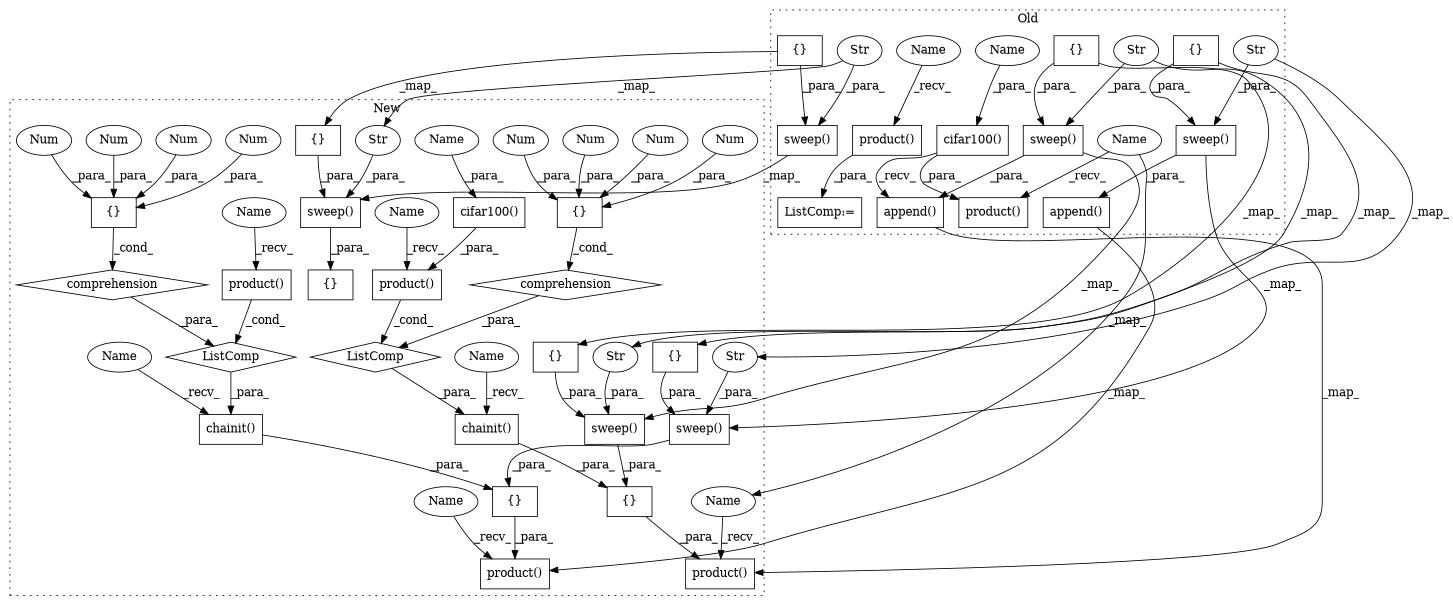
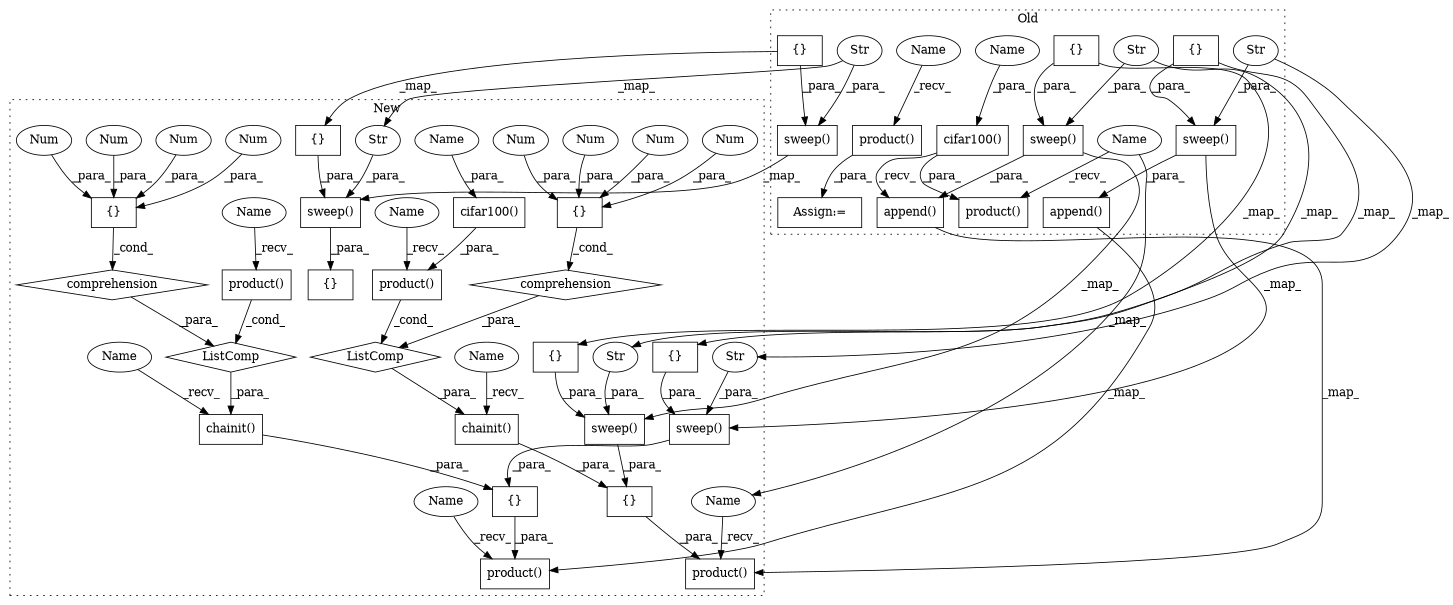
node "ListComp:=": label "ListComp:=" -> "Assign:="
